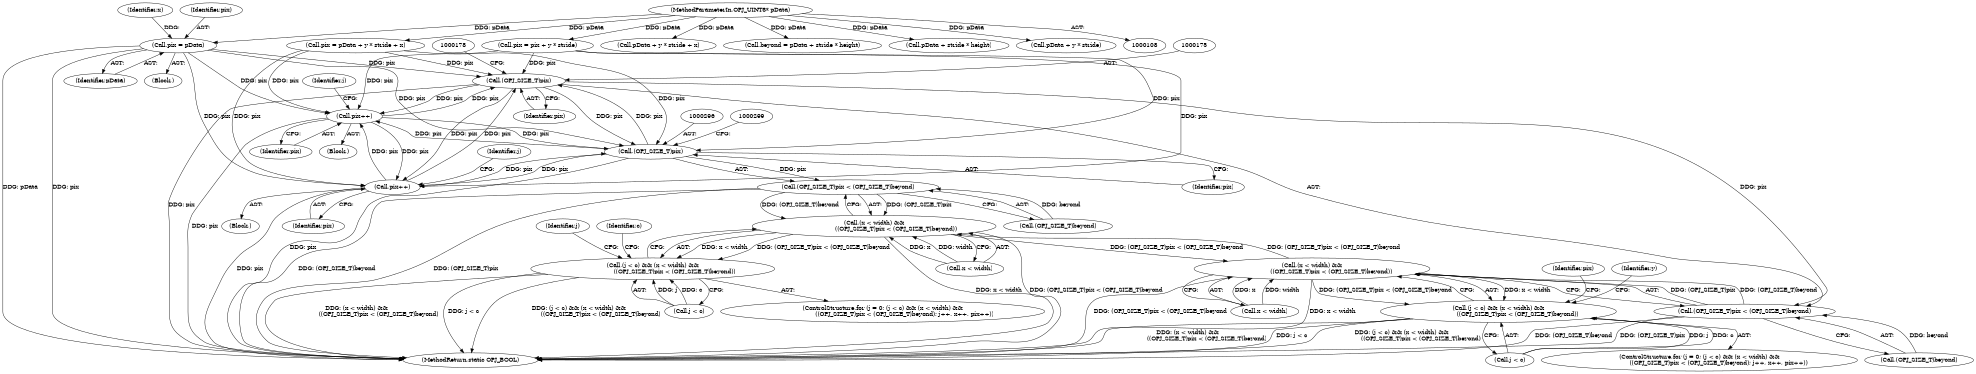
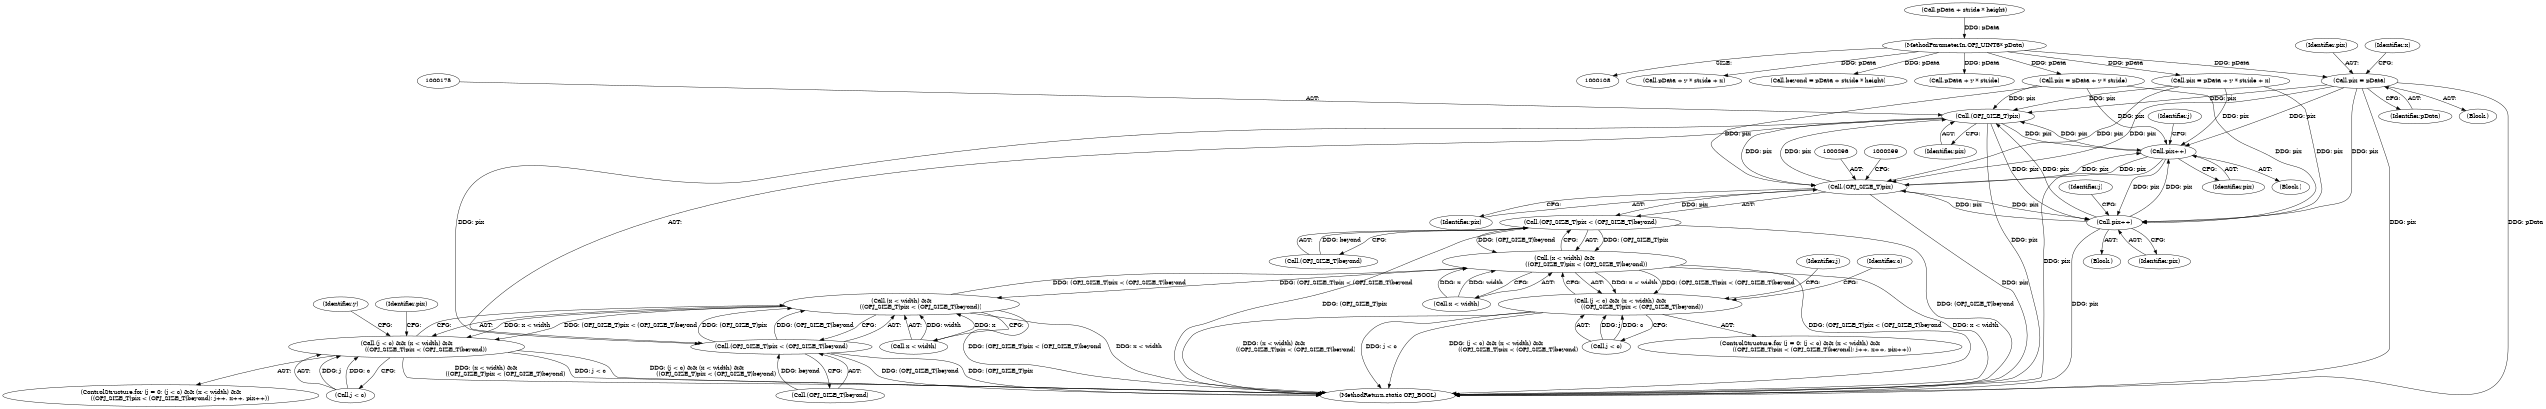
edge "(Identifier,x)" -> "(Call,pix = pData)": label "DDG: " -> "CFG: "
edge "(MethodParameterIn,OPJ_UINT8* pData)" -> "(Call,pData + stride * height)": reversed
edge "(MethodParameterIn,OPJ_UINT8* pData)" -> "1000108": label "AST: " -> "SIZE: "
node "1000178": removed
node "(Call,pix = pix + y * stride)": label "(Call,pix = pix + y * stride)" -> "(Call,pix = pData + y * stride)"
edge "(Call,pix = pData)" -> "(Identifier,pData)": label "AST: " -> "CFG: "
